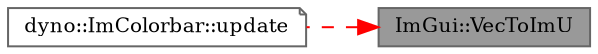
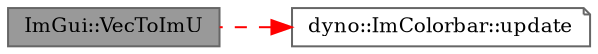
edge "dyno::ImColorbar::update" -> "ImGui::VecToImU": reversed
